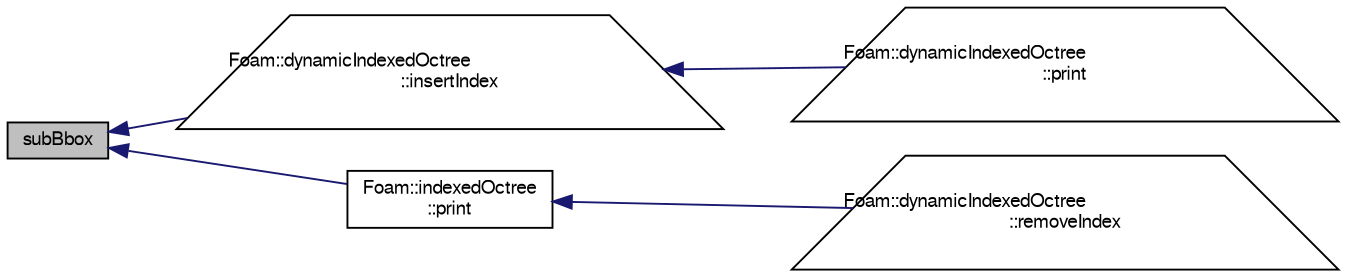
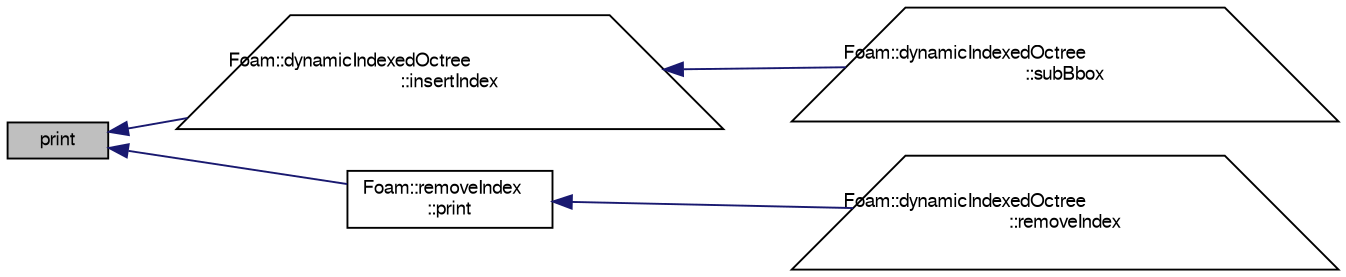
node "Foam::dynamicIndexedOctree ::print": label "Foam::dynamicIndexedOctree ::print" -> "Foam::dynamicIndexedOctree ::subBbox"
node "subBbox": label "subBbox" -> "print"
node "Foam::indexedOctree ::print": label "Foam::indexedOctree ::print" -> "Foam::removeIndex ::print"
